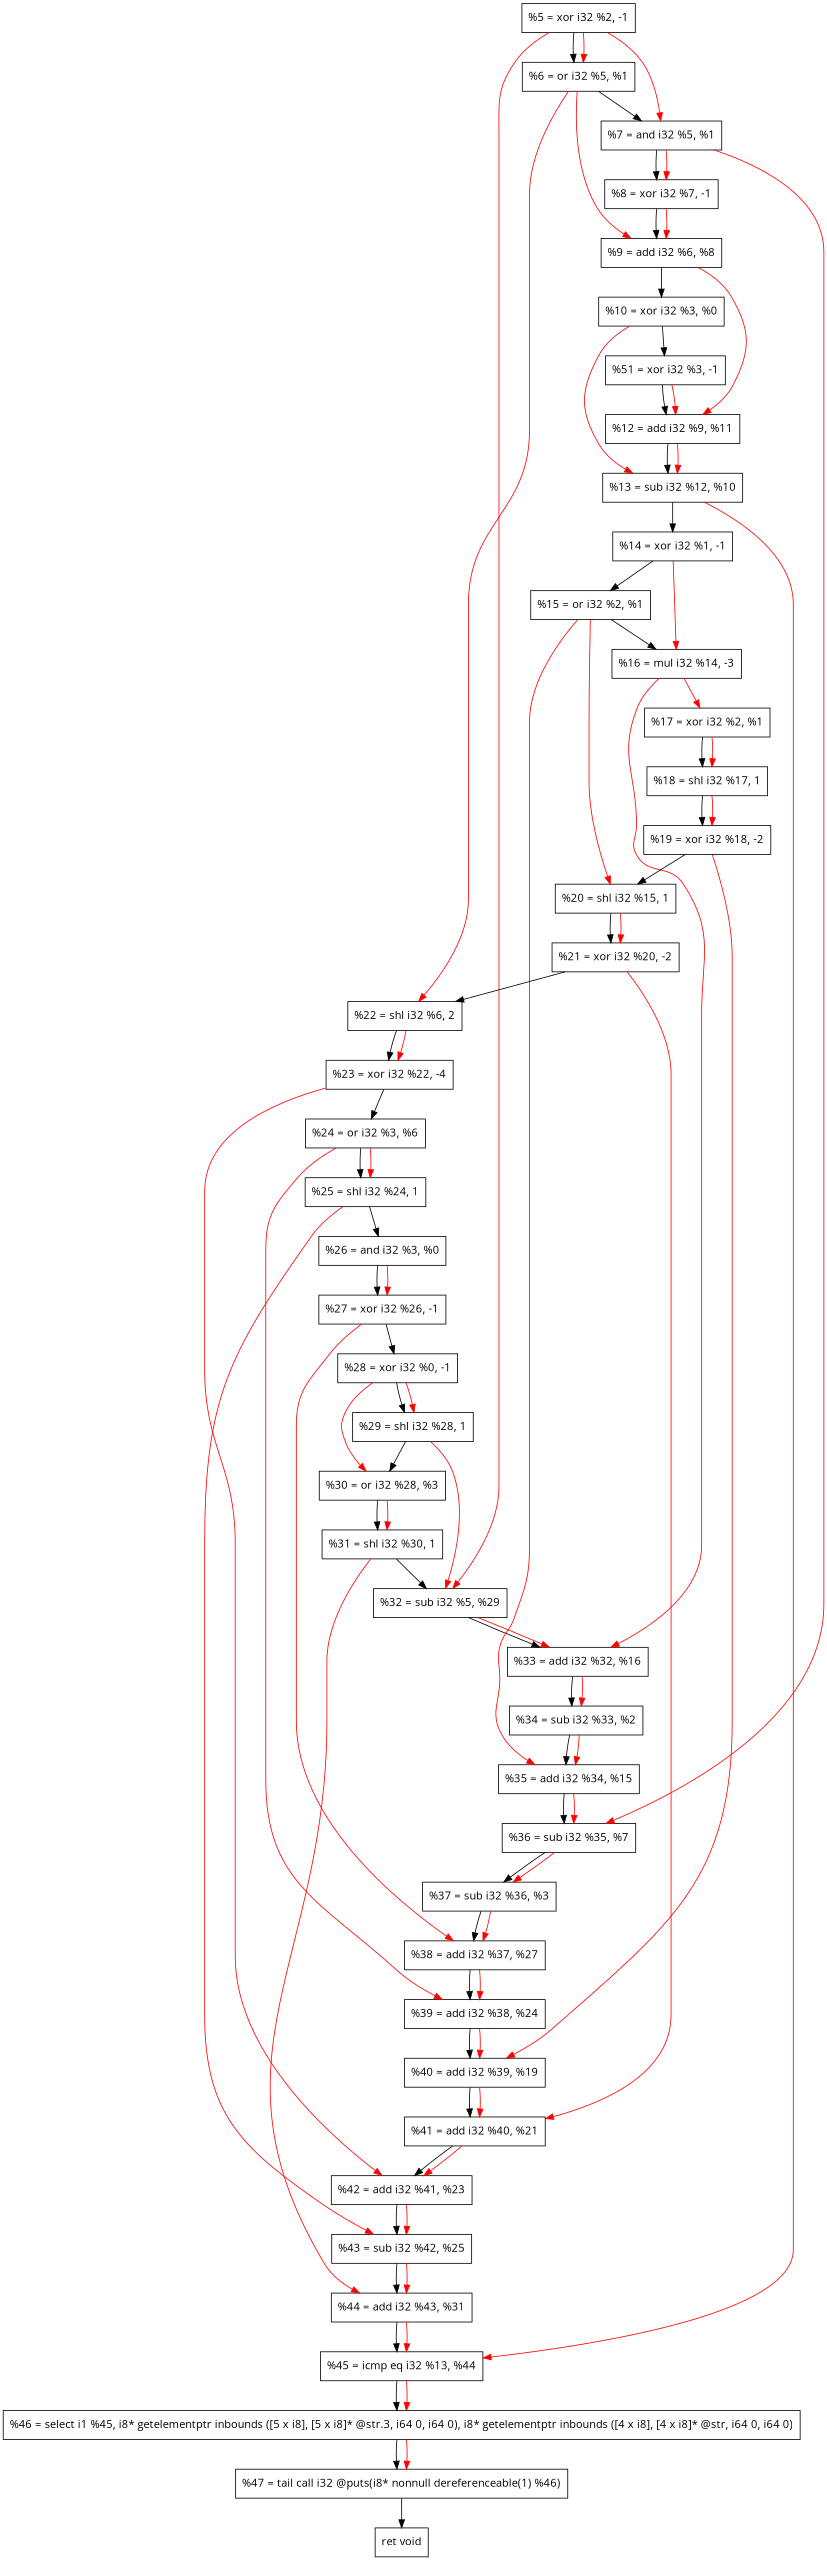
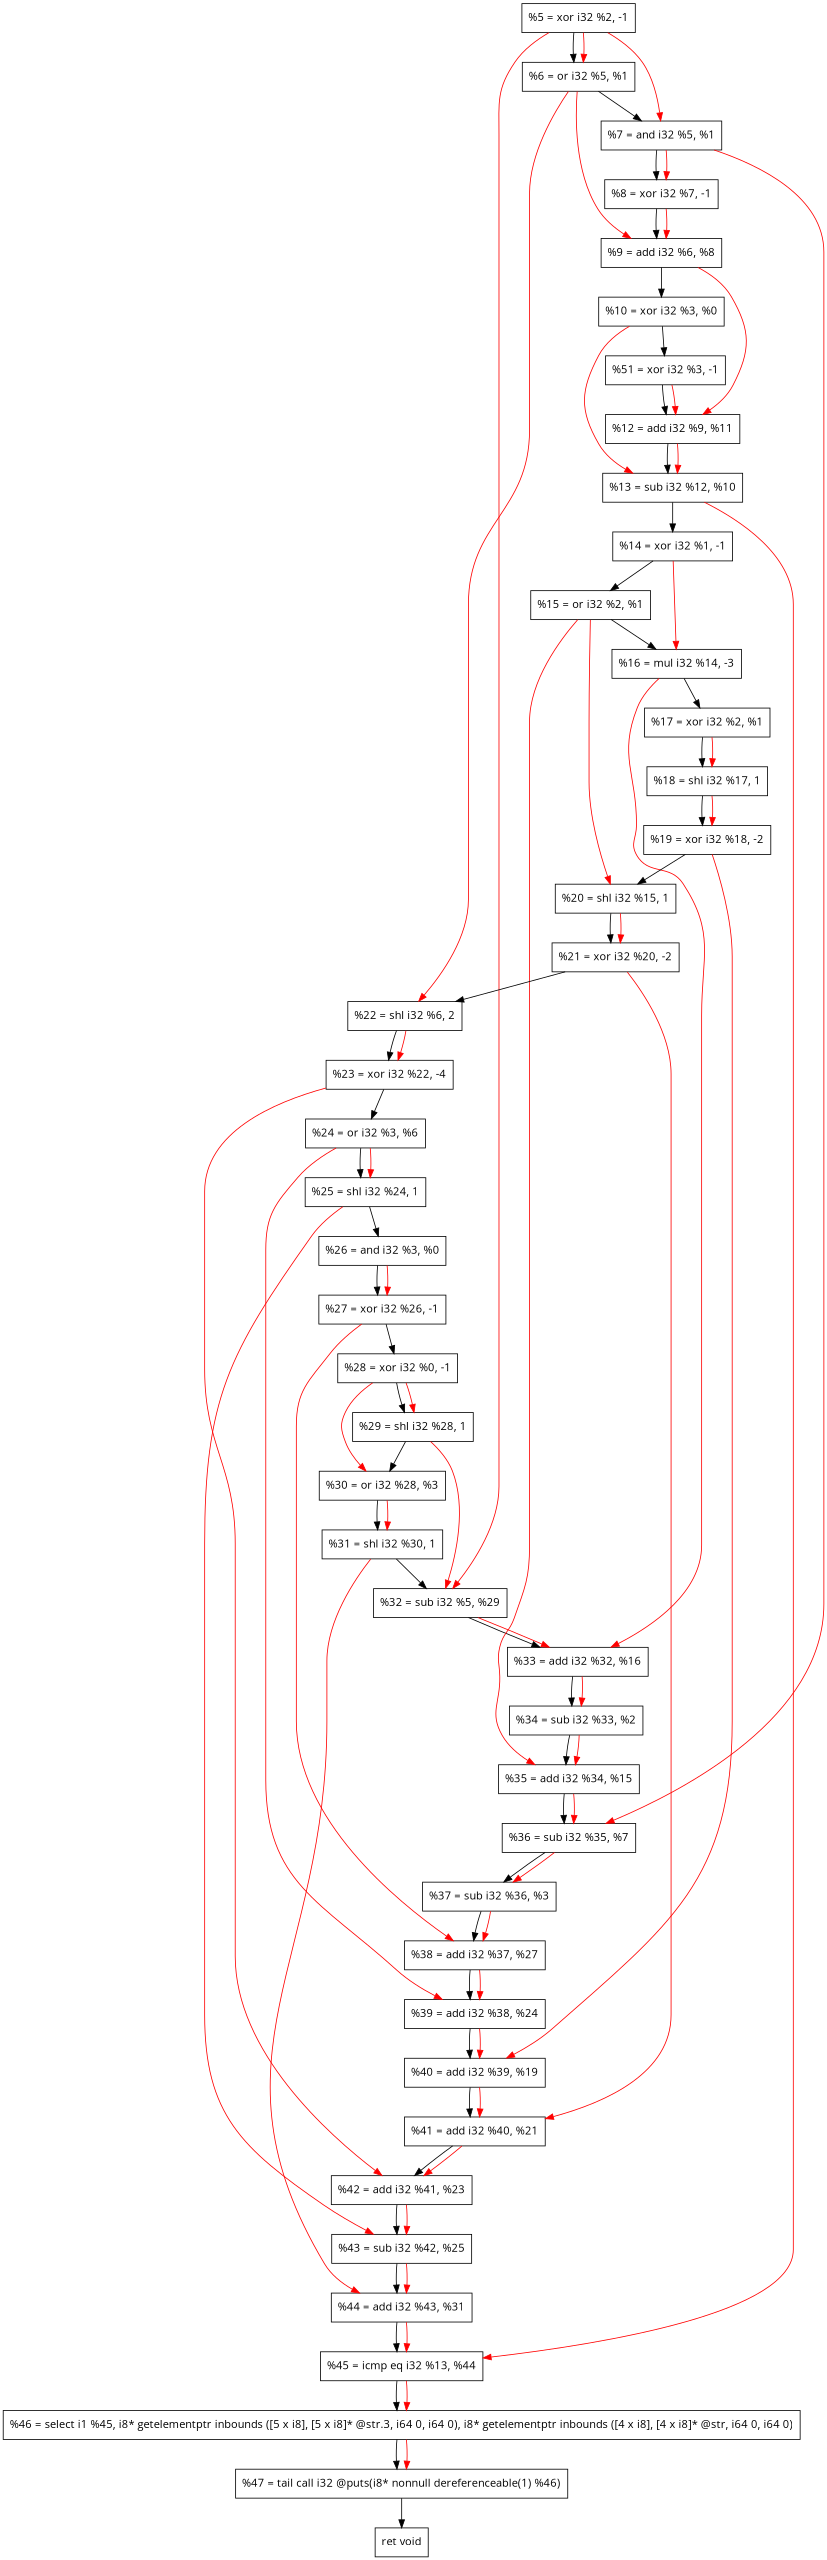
edge "%16 = mul i32 %14, -3" -> "%17 = xor i32 %2, %1": color red -> black
